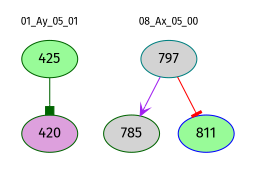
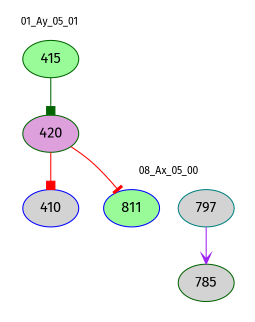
node "425": label "425" -> "415"
edge "797" -> "811": now "420" -> "811"
node "410": added
